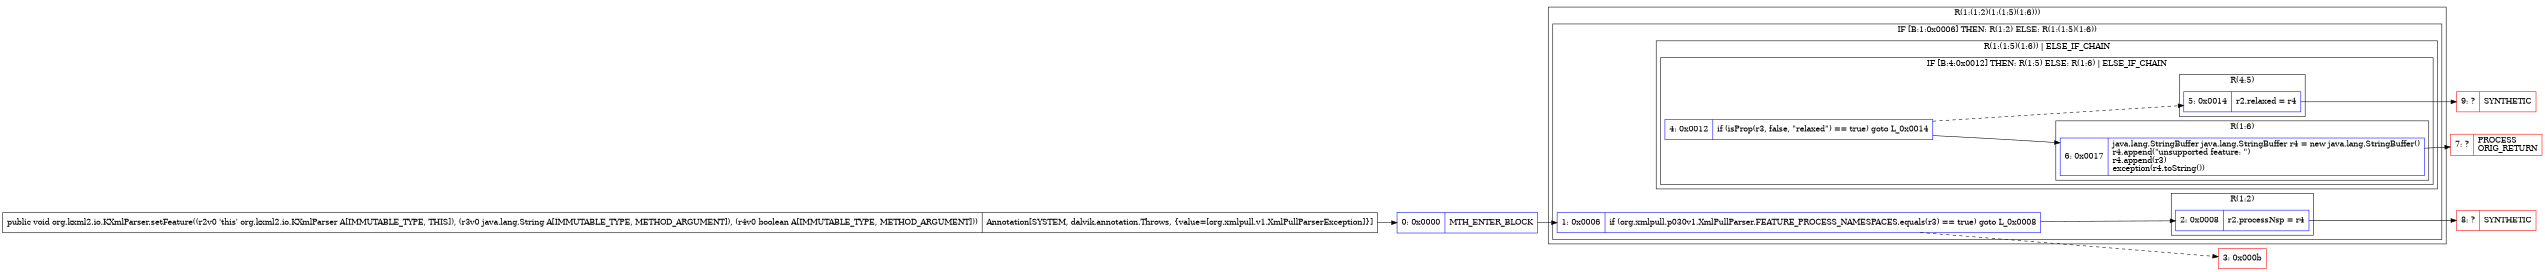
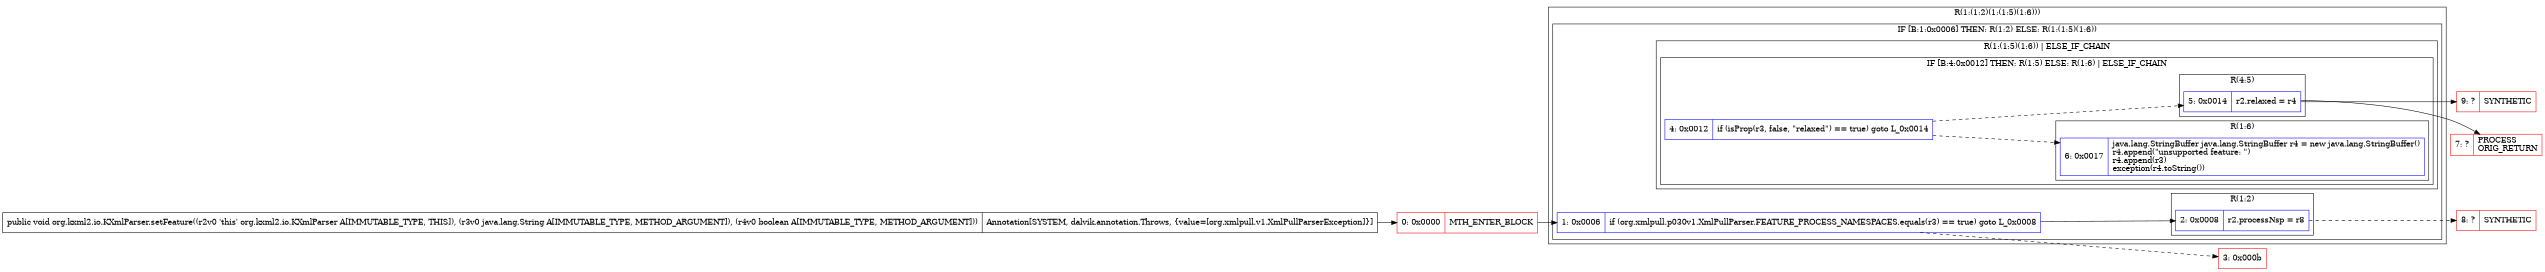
edge "4: 0x0012" -> "6: 0x0017": style solid -> dashed
edge "6: 0x0017" -> "7: ?": now "5: 0x0014" -> "7: ?"
node "2: 0x0008": text "r2.processNsp = r4" -> "r2.processNsp = r8"
edge "2: 0x0008" -> "8: ?": style solid -> dashed
node "0: 0x0000": color blue -> red
